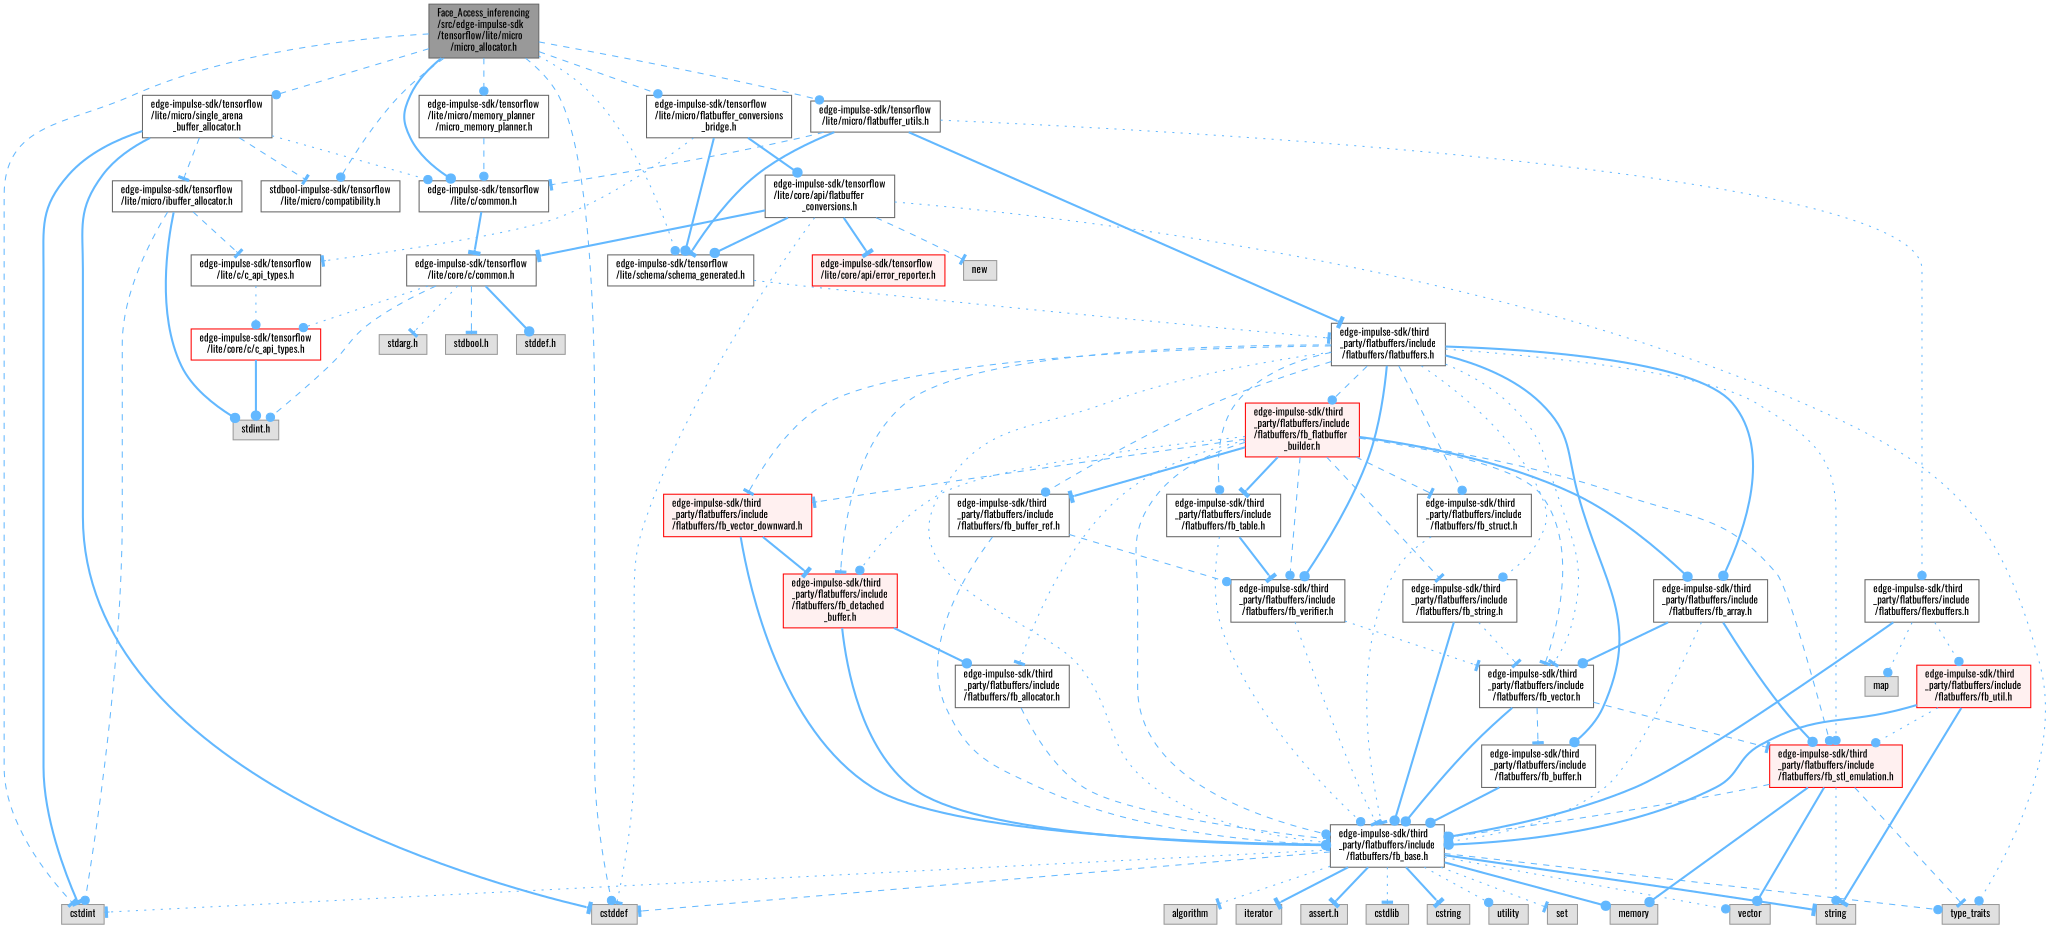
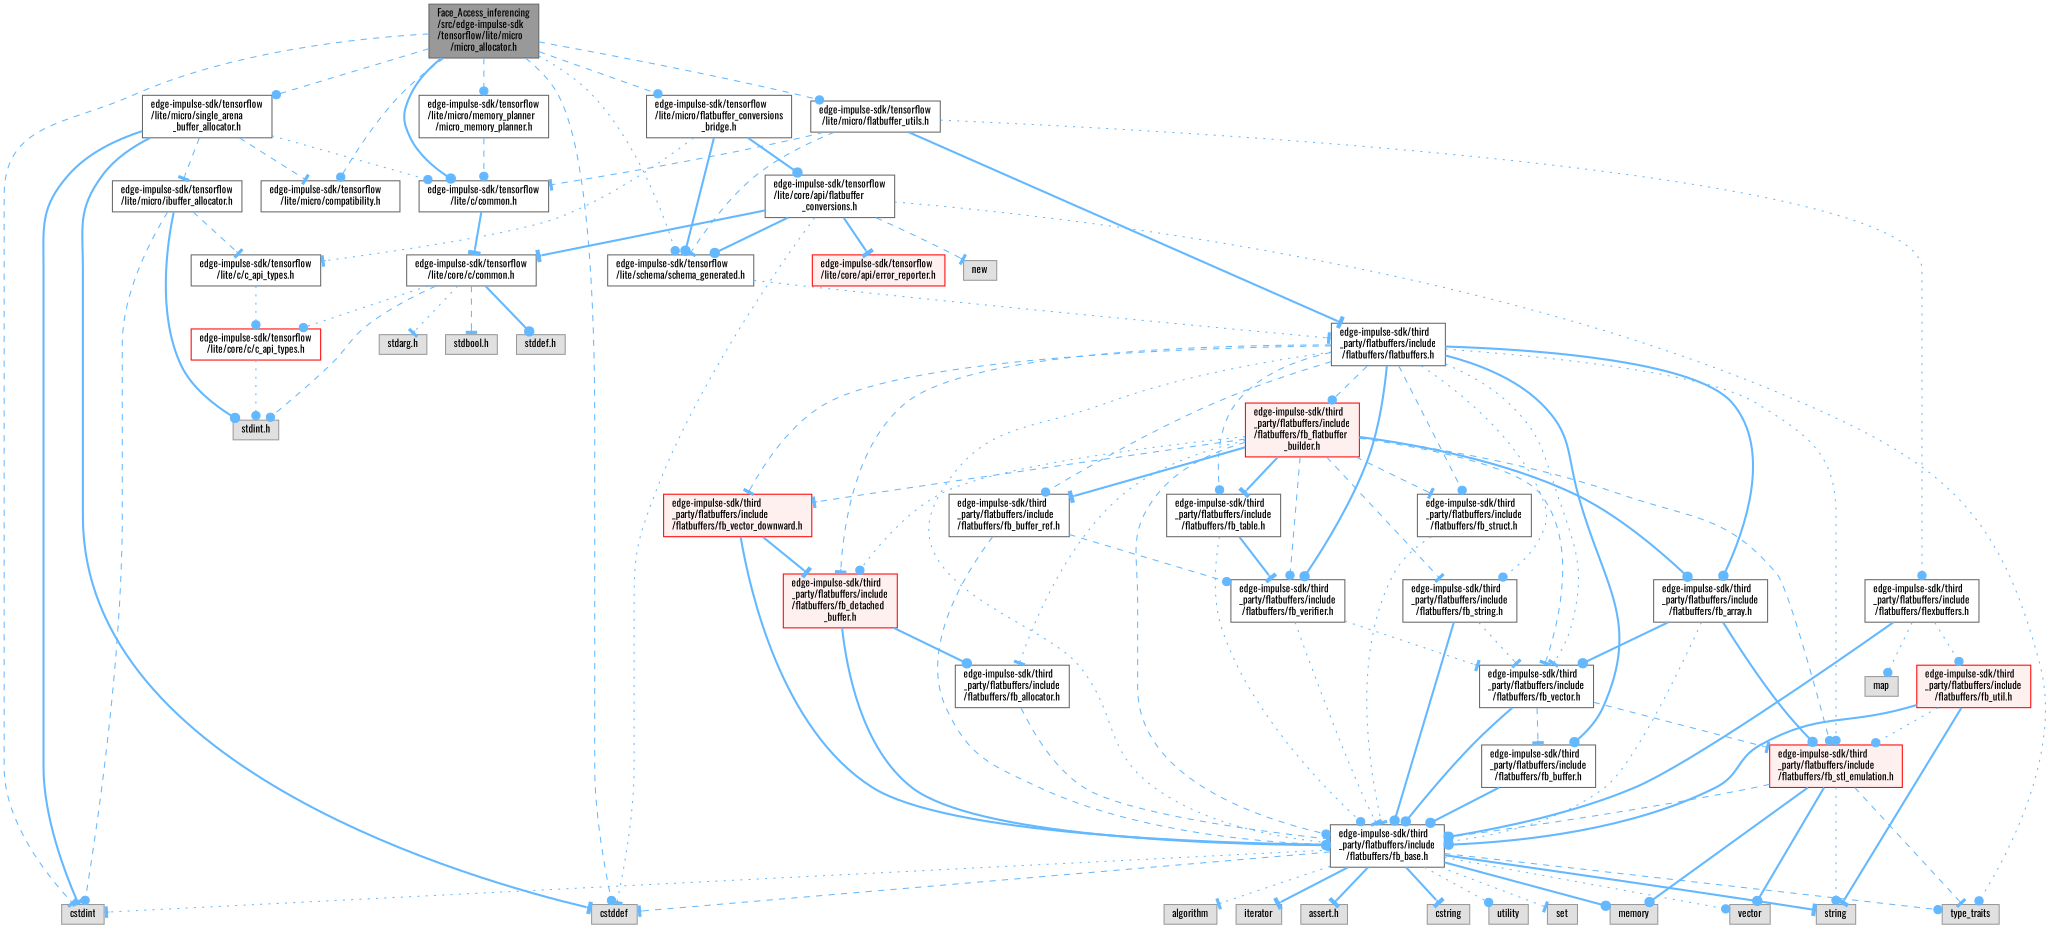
edge "edge-impulse-sdk/tensorflow /lite/micro/flatbuffer_utils.h" -> "edge-impulse-sdk/tensorflow /lite/schema/schema_generated.h": style bold -> dashed
node "stdbool-impulse-sdk/tensorflow /lite/micro/compatibility.h": label "stdbool-impulse-sdk/tensorflow /lite/micro/compatibility.h" -> "edge-impulse-sdk/tensorflow /lite/micro/compatibility.h"
edge "edge-impulse-sdk/tensorflow /lite/core/c/c_api_types.h" -> "stdint.h": style bold -> dotted
node "cstdlib": removed
